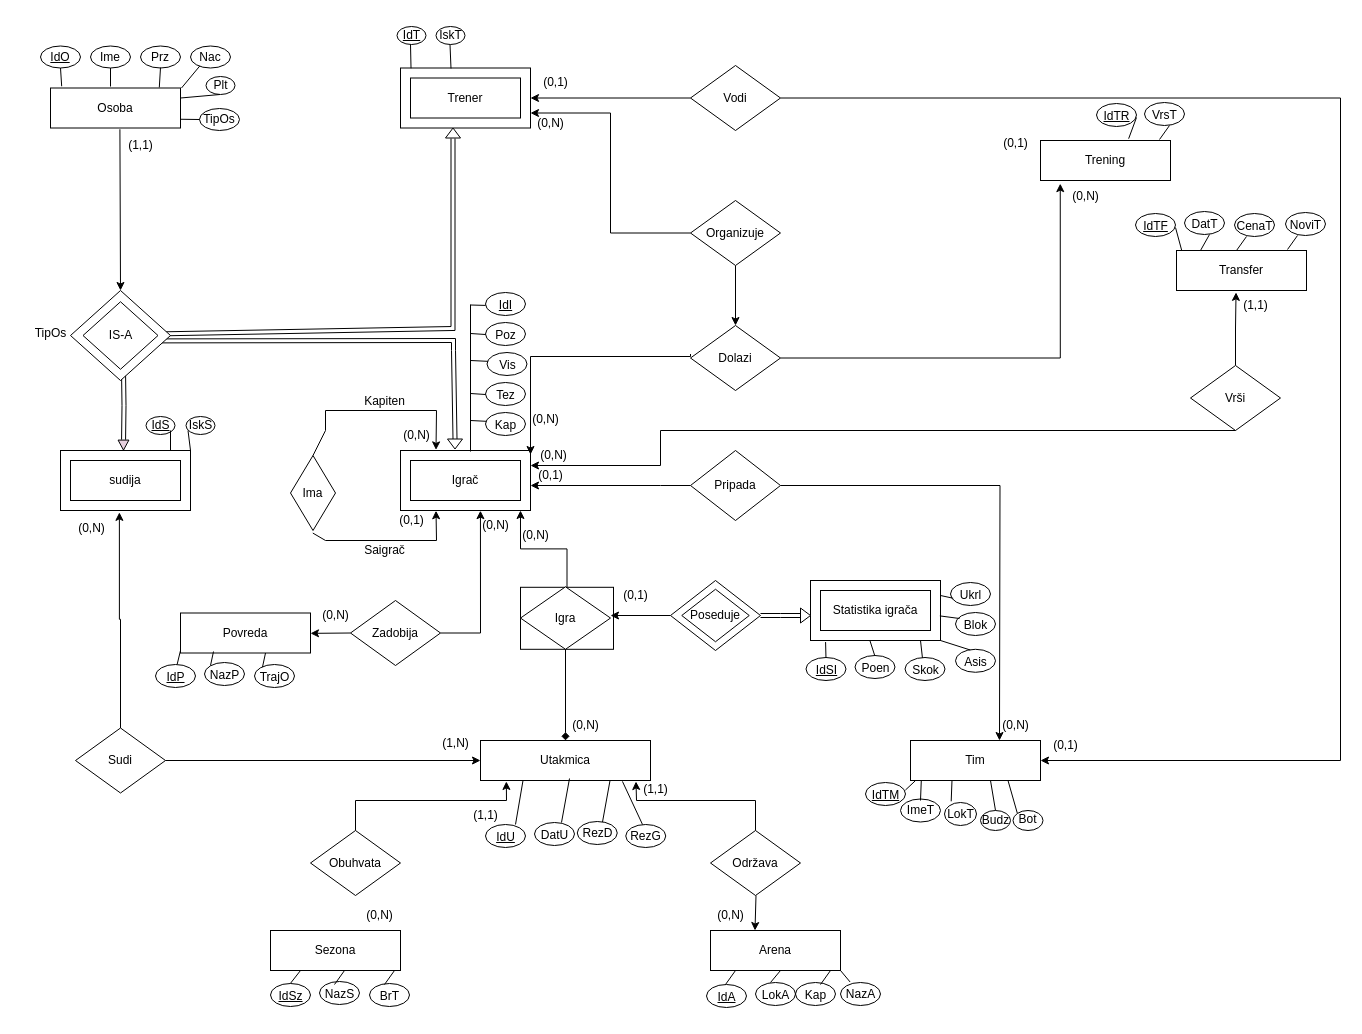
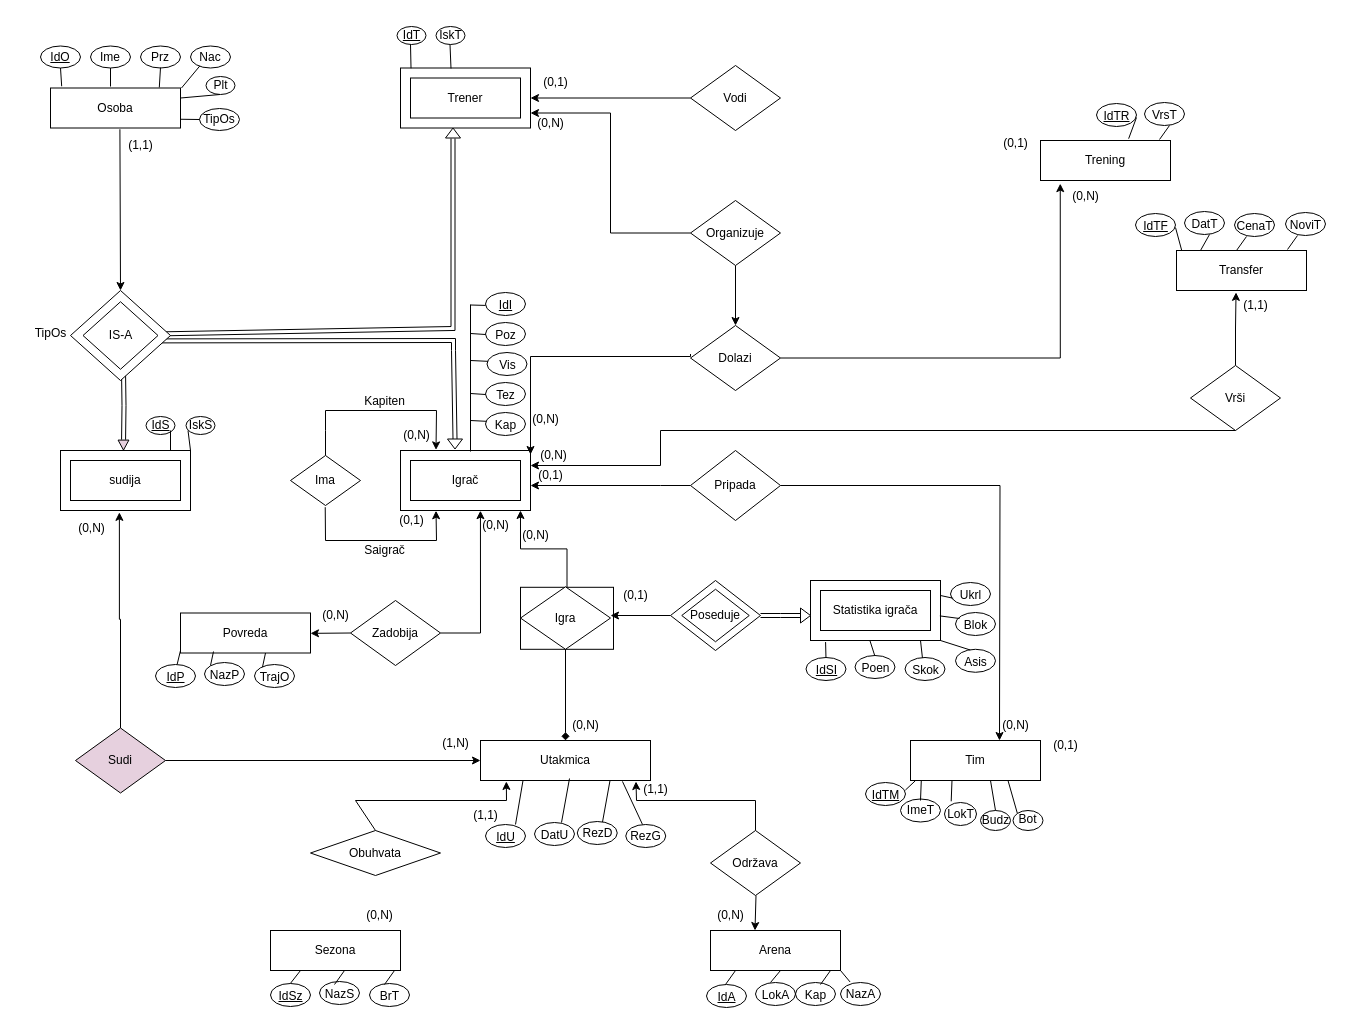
edge "Vodi" -> "Tim": removed
node "Ima": size 45x75 -> 70x50
node "Sudi": fillcolor #ffffff -> #e6d0de
node "Obuhvata": size 90x65 -> 130x45
